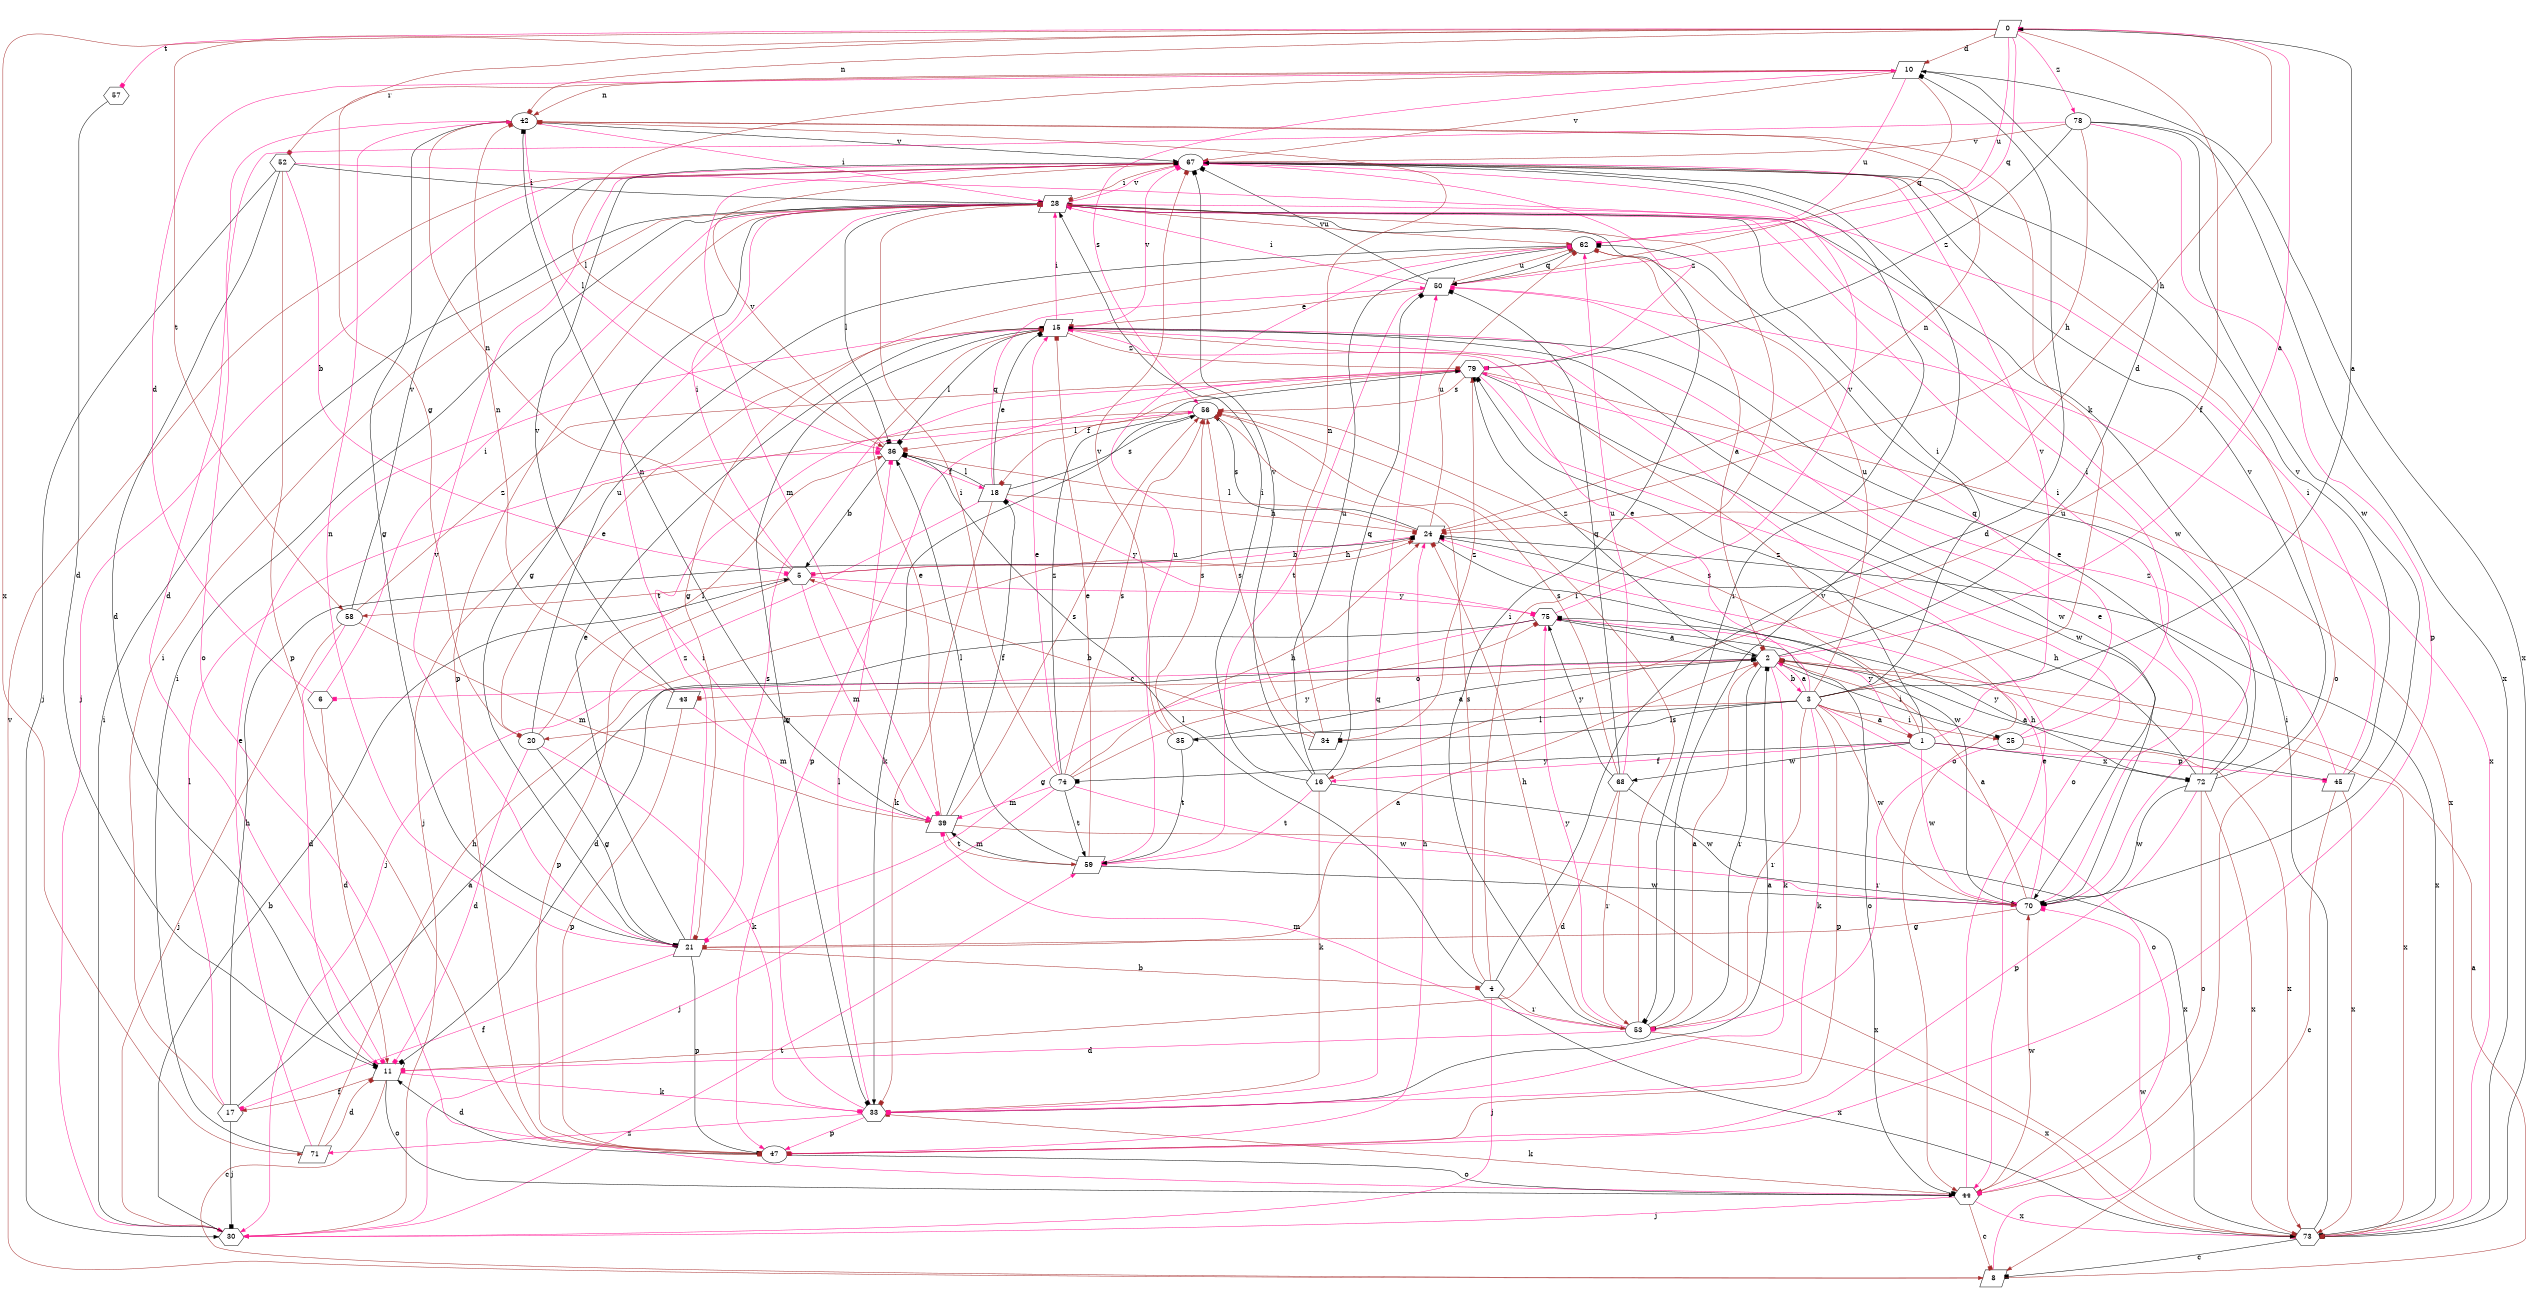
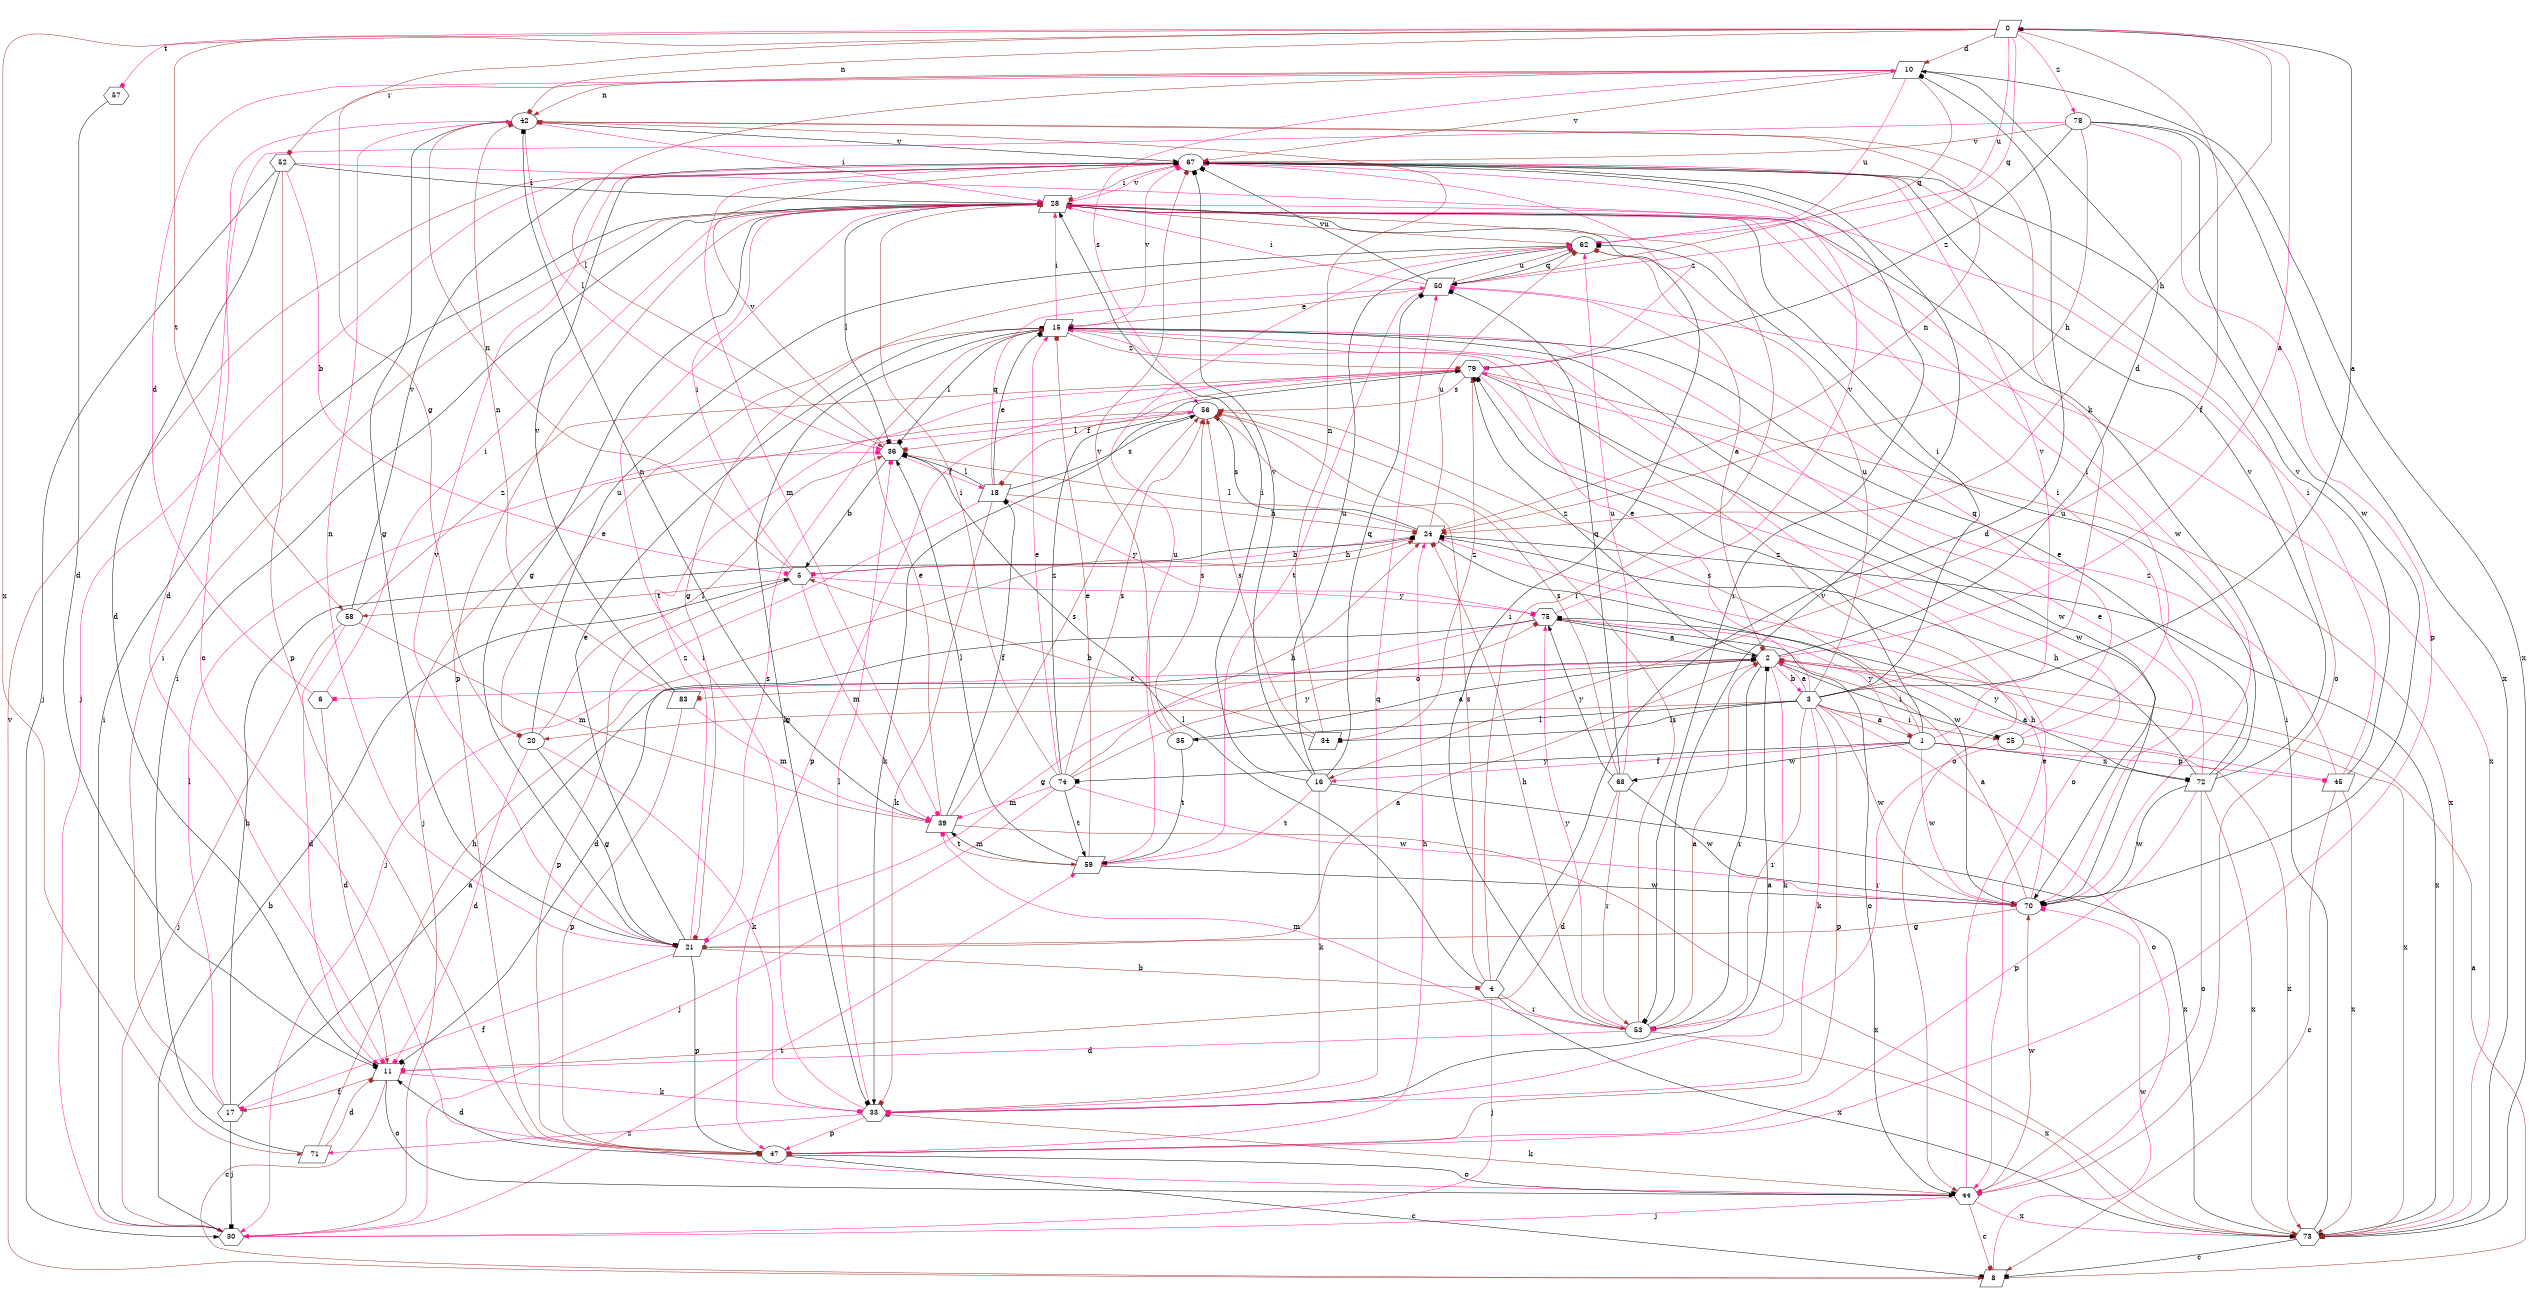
edge "52" -> "28": arrowhead box -> normal
edge "71" -> "15": removed, label "e"
node "43": label "43" -> "83"
edge "45" -> "2": color black -> deeppink
edge "47" -> "8": added, label "c"
